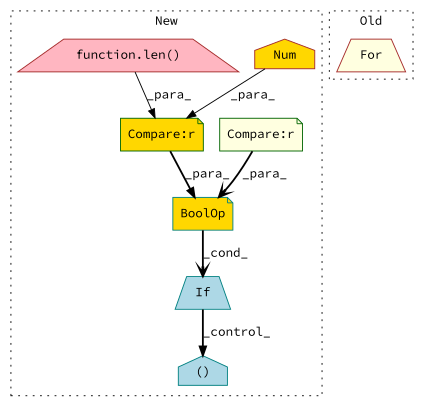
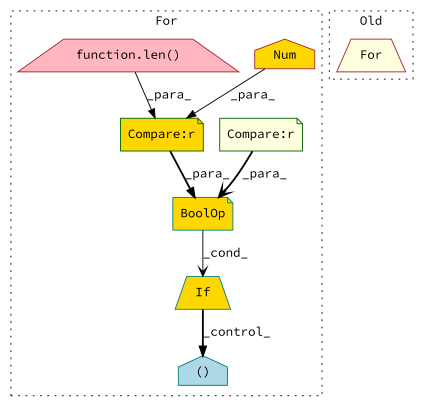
cluster "New": label "New" -> "For"
edge "BoolOp" -> "If": style bold -> solid
node "If": fillcolor lightblue -> gold
